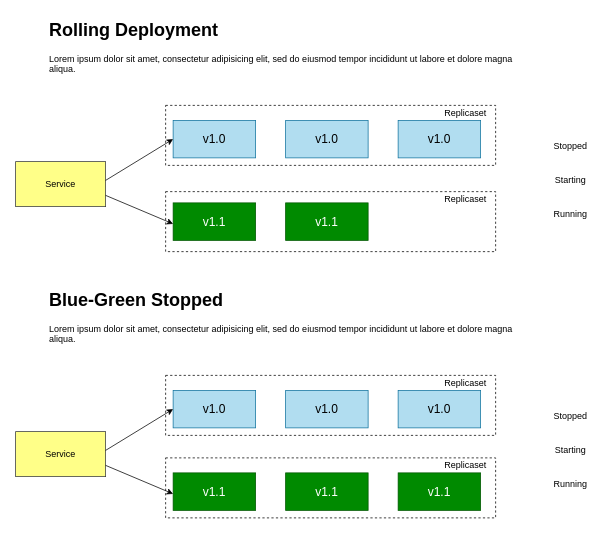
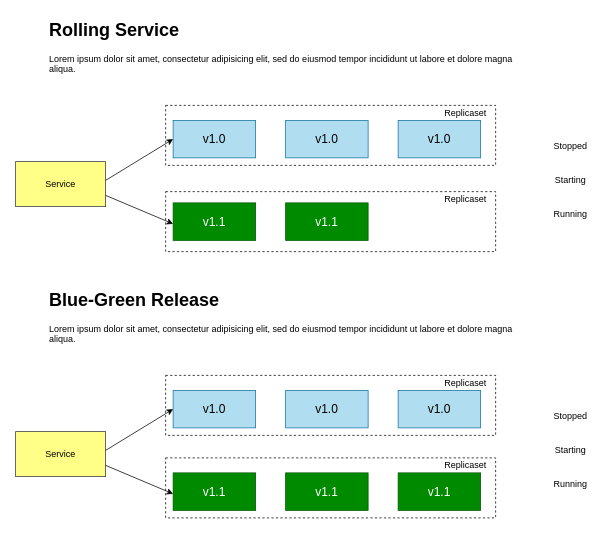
node "Rolling DeploymentLorem ipsum dolor sit amet, consectetur adipisicing elit, sed do eiusmod tempor incididunt ut labore et dolore magna aliqua.": label "Rolling DeploymentLorem ipsum dolor sit amet, consectetur adipisicing elit, sed do eiusmod tempor incididunt ut labore et dolore magna aliqua." -> "Rolling ServiceLorem ipsum dolor sit amet, consectetur adipisicing elit, sed do eiusmod tempor incididunt ut labore et dolore magna aliqua."
node "Blue-Green StoppedLorem ipsum dolor sit amet, consectetur adipisicing elit, sed do eiusmod tempor incididunt ut labore et dolore magna aliqua.": label "Blue-Green StoppedLorem ipsum dolor sit amet, consectetur adipisicing elit, sed do eiusmod tempor incididunt ut labore et dolore magna aliqua." -> "Blue-Green ReleaseLorem ipsum dolor sit amet, consectetur adipisicing elit, sed do eiusmod tempor incididunt ut labore et dolore magna aliqua."
